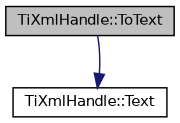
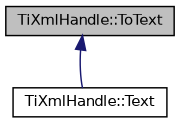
edge "TiXmlHandle::ToText" -> "TiXmlHandle::Text": reversed
